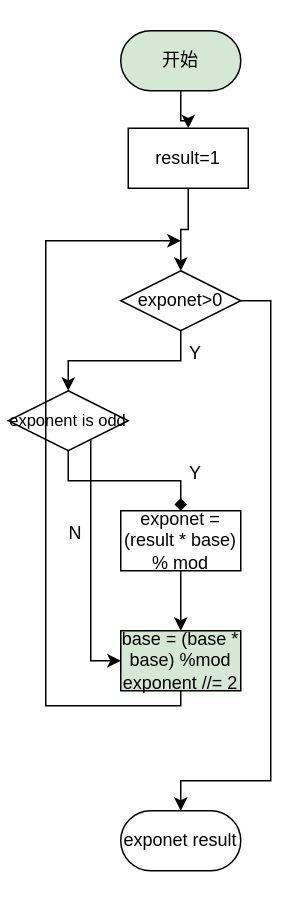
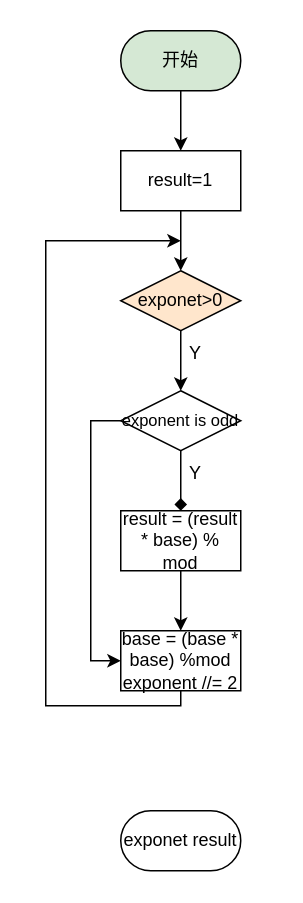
node "result=1": moved (188, 158) -> (181, 181)
node "exponet>0": fillcolor #ffffff -> #ffe6cc
node "exponent is odd": moved (68, 421) -> (181, 421)
node "N": removed
node "exponet = (result * base) % mod": label "exponet = (result * base) % mod" -> "result = (result * base) % mod"
edge "exponet>0" -> "exponet result": removed
node "base = (base * base) %mod exponent //= 2": fillcolor #d5e8d4 -> #ffffff
